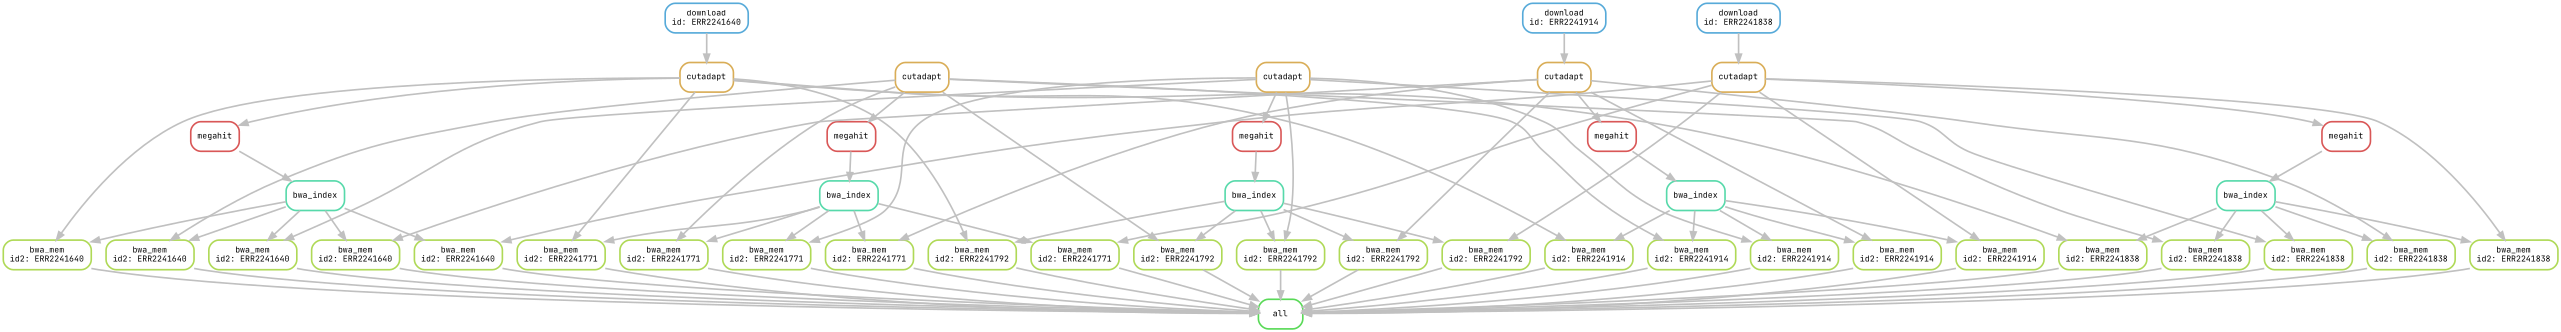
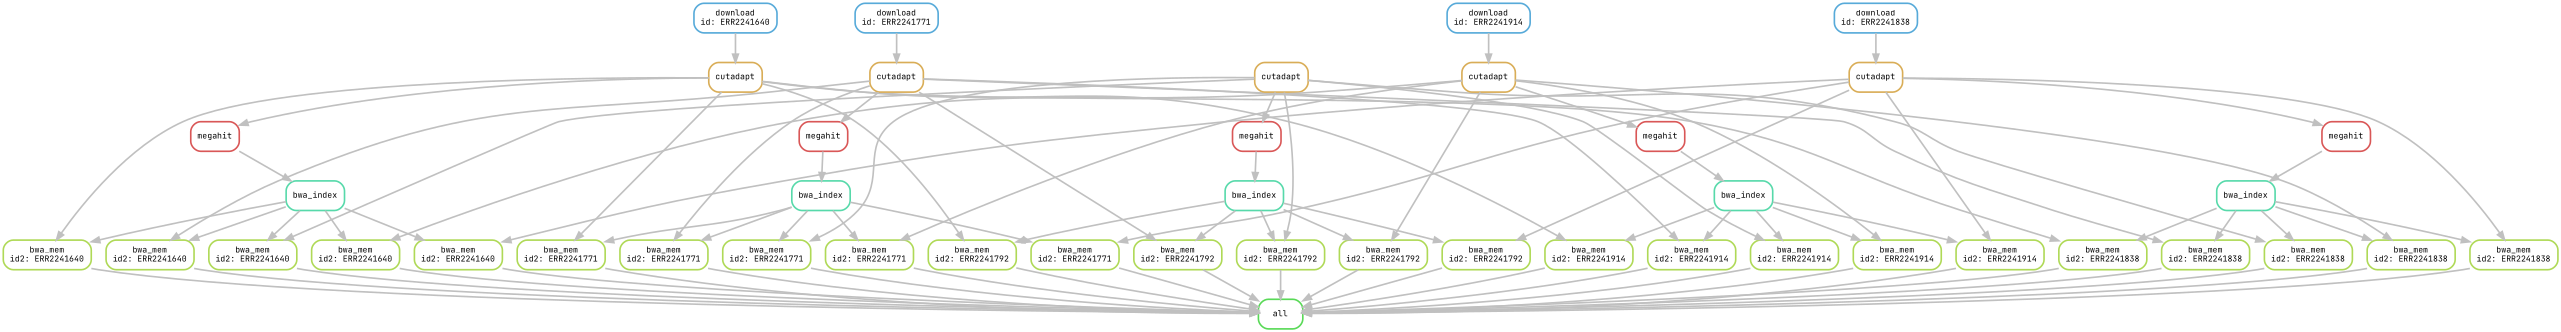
node "download id: ERR2241771": added
